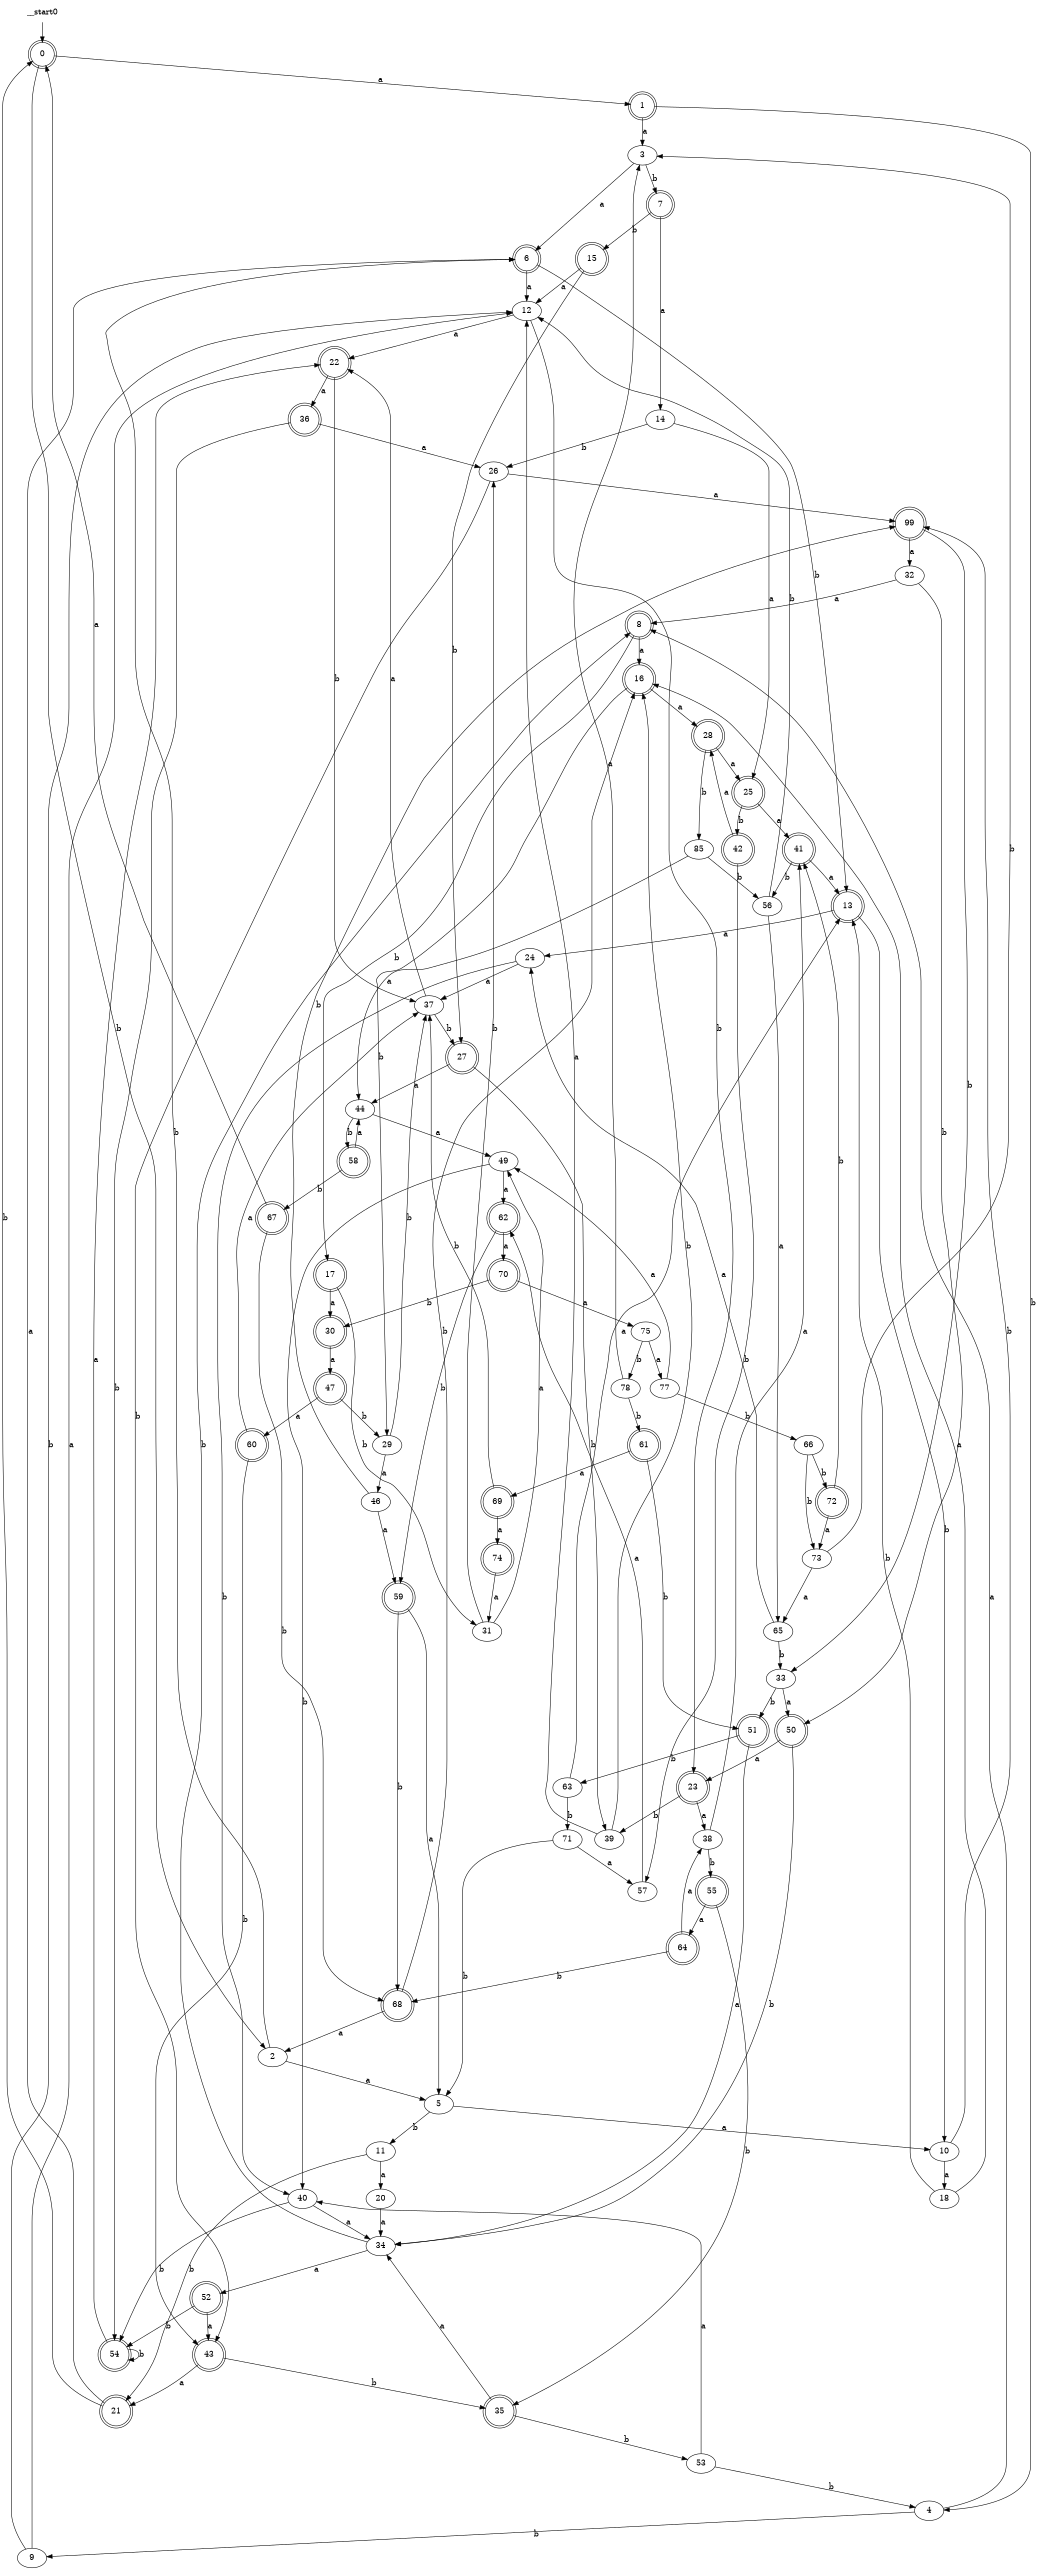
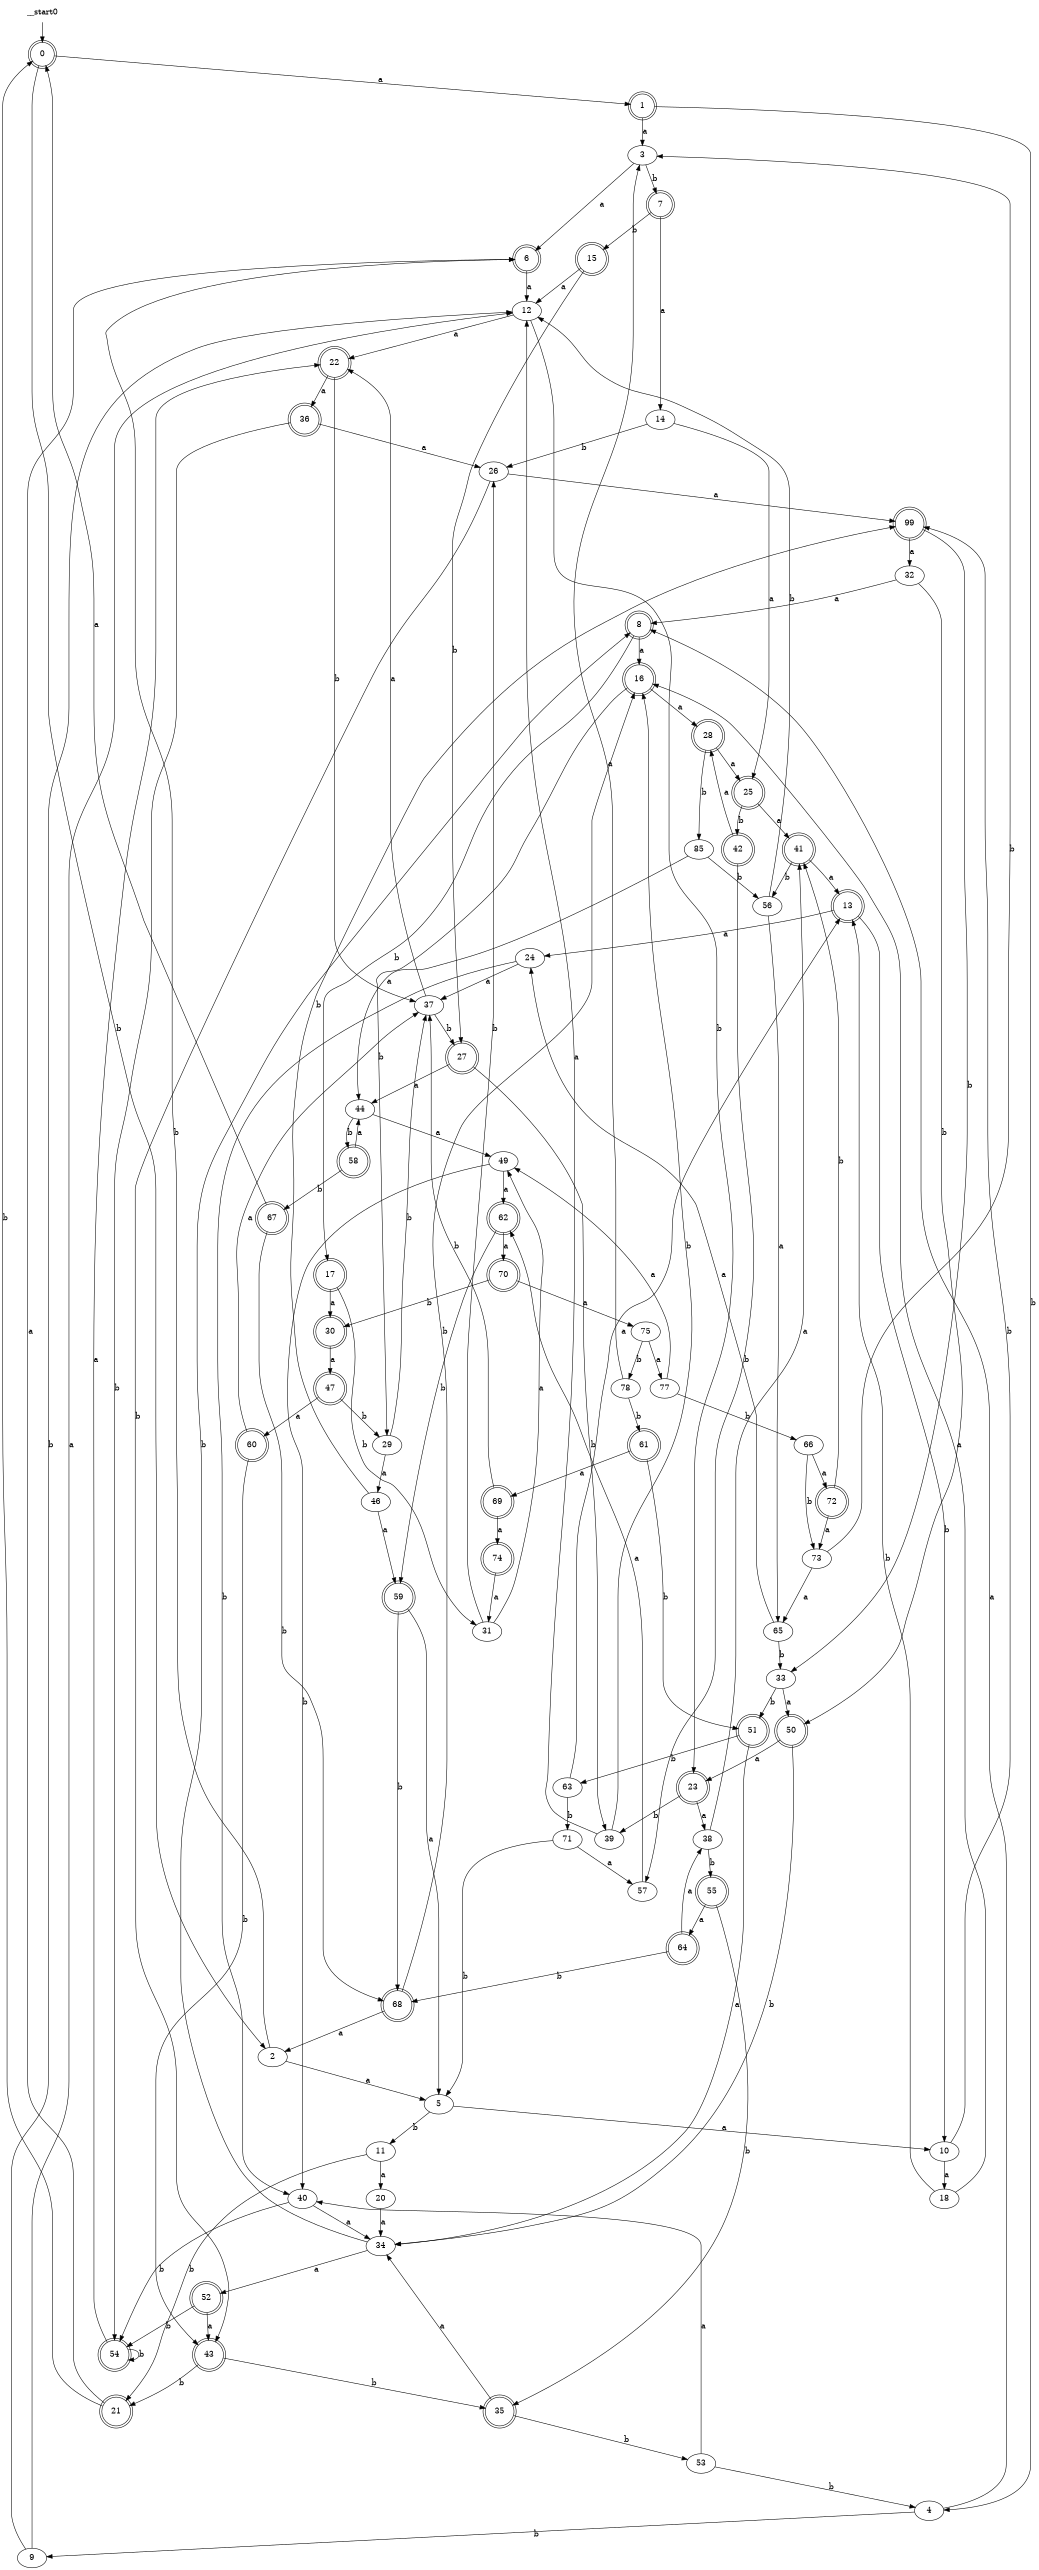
edge "6" -> "13": removed, label "b"
edge "66" -> "72": label "b" -> "a"
edge "43" -> "21": label "a" -> "b"
